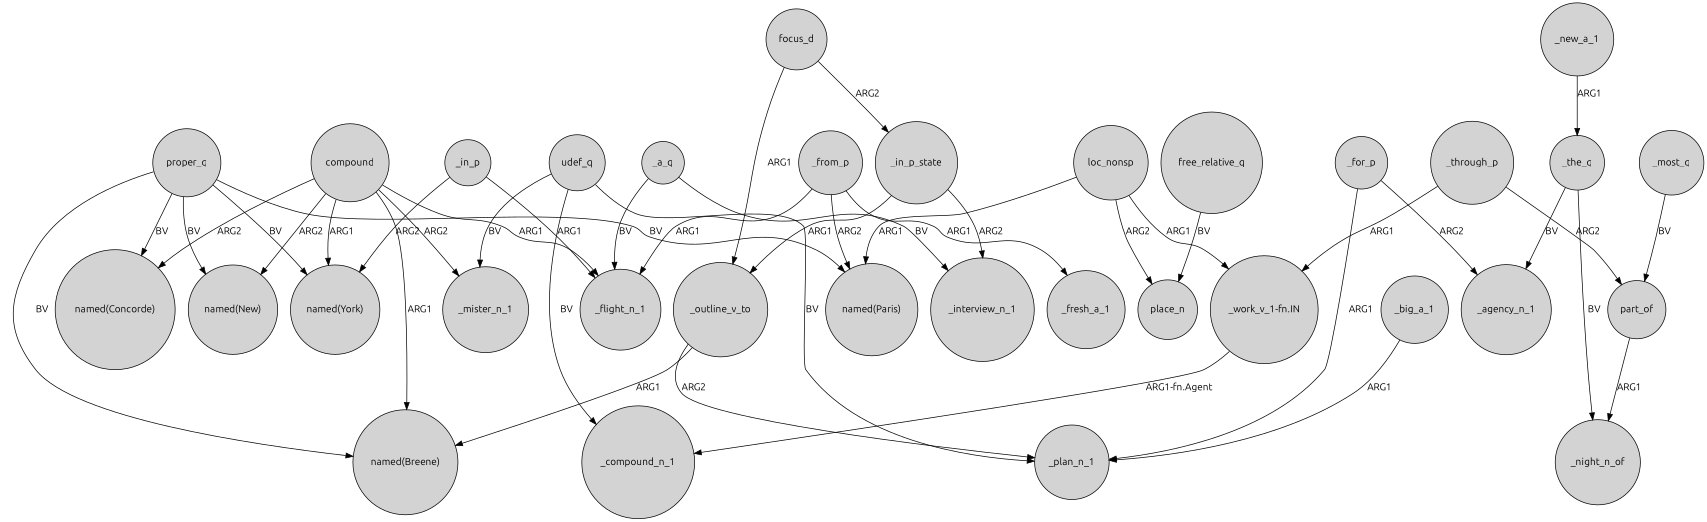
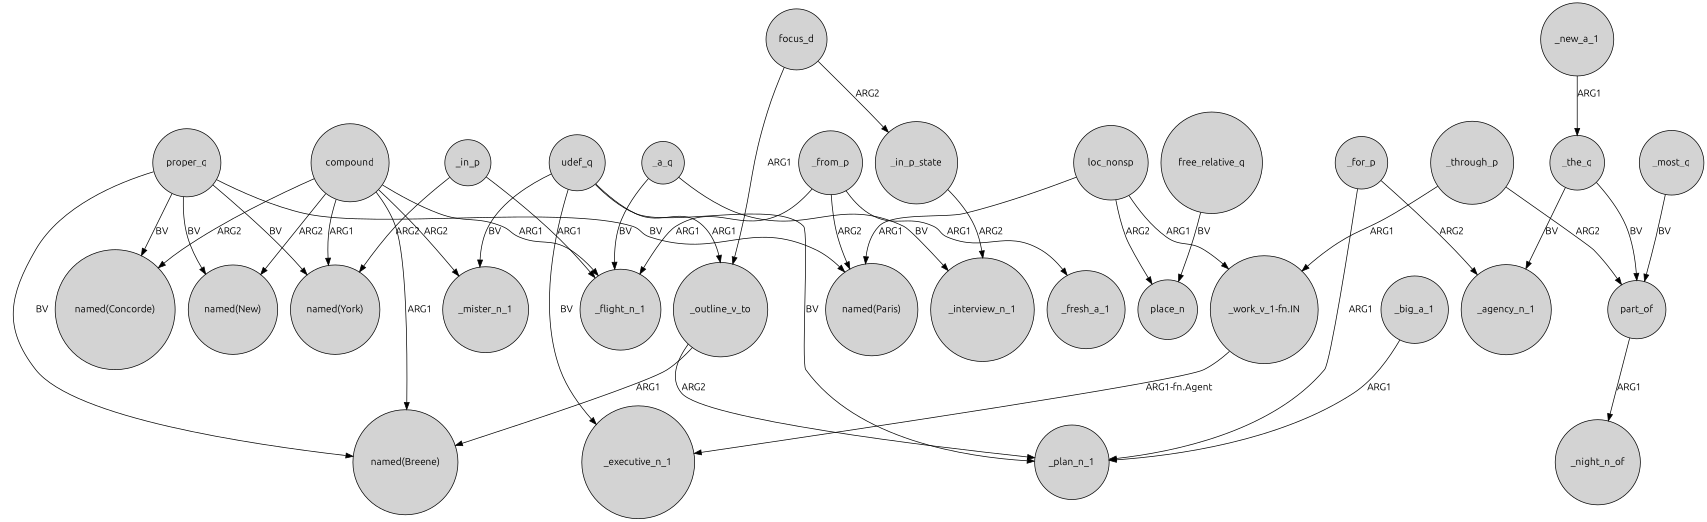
edge "_in_p_state" -> "_outline_v_to": now "udef_q" -> "_outline_v_to"
edge "_the_q" -> "_night_n_of": now "_the_q" -> "part_of"
node "_compound_n_1": label "_compound_n_1" -> "_executive_n_1"
